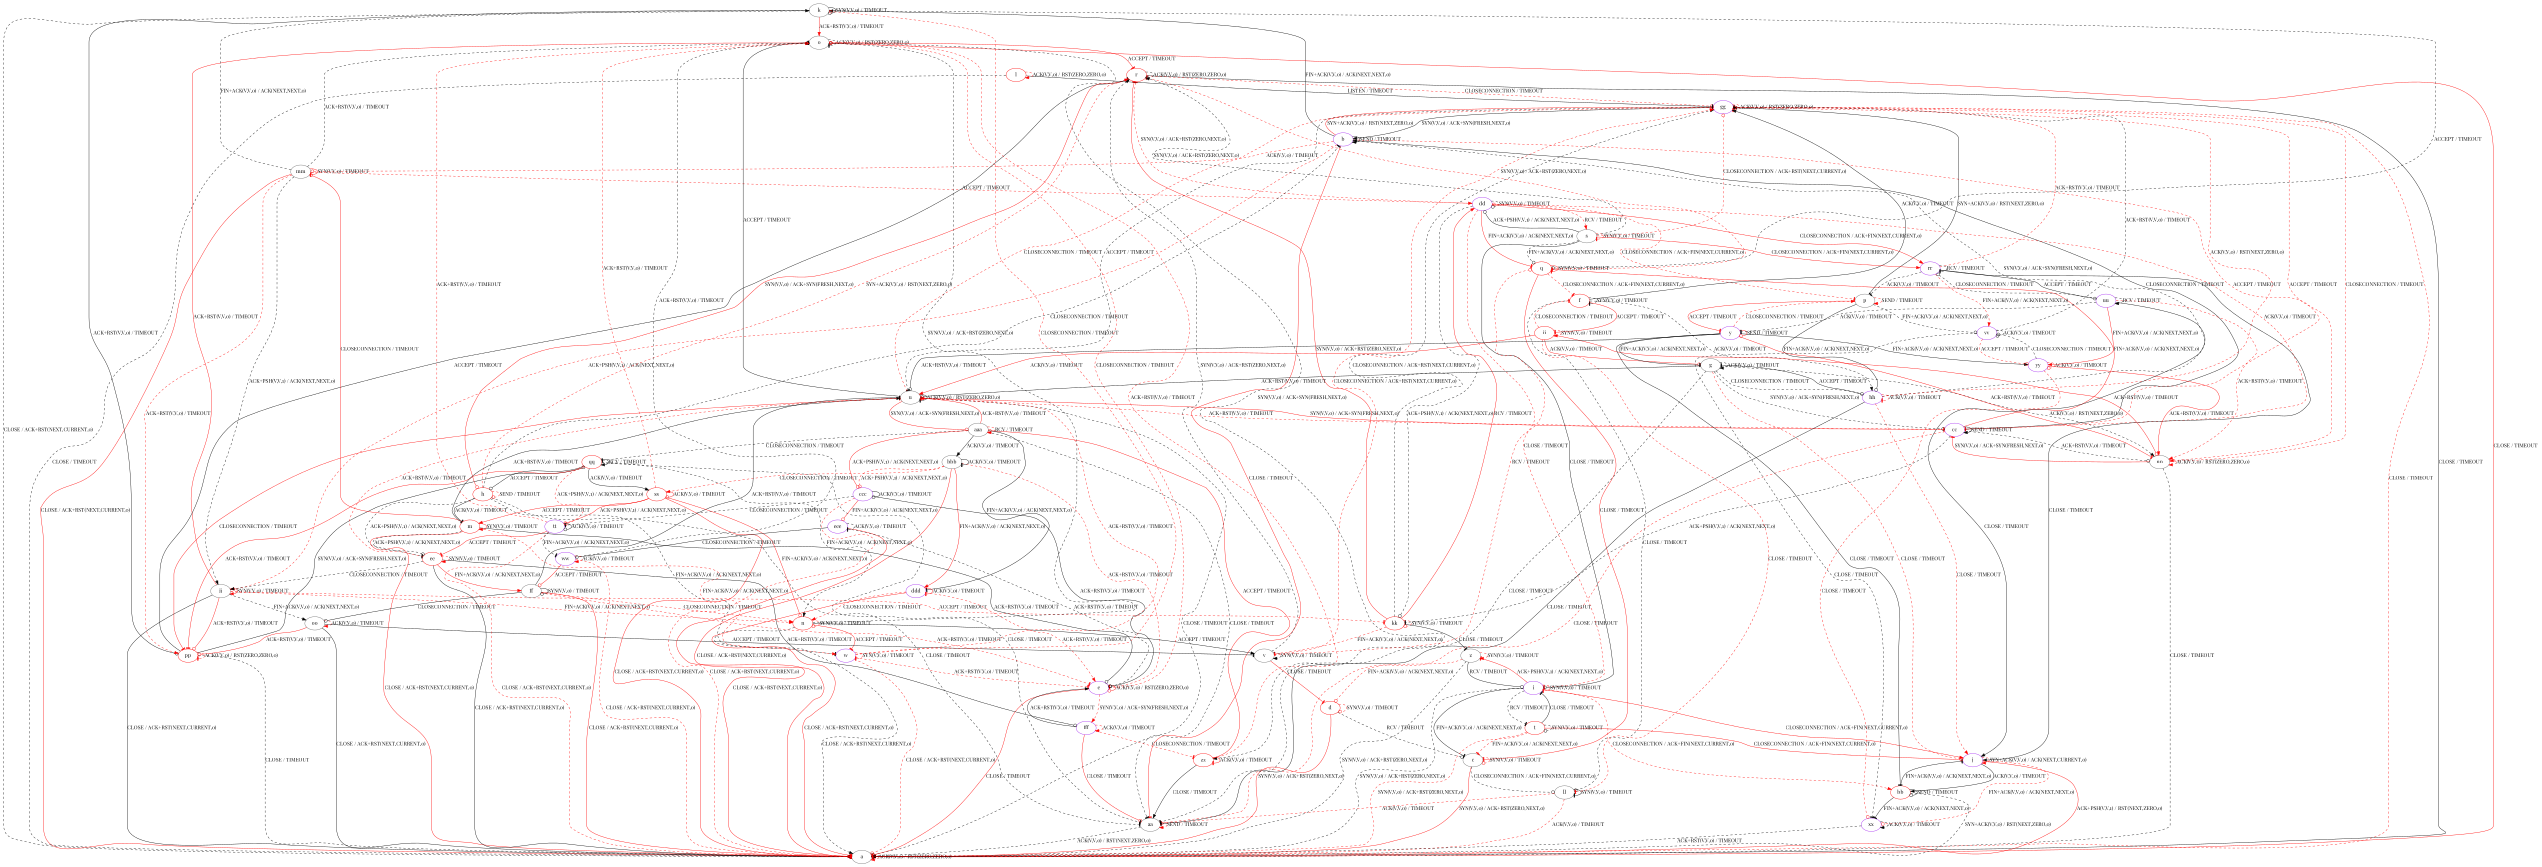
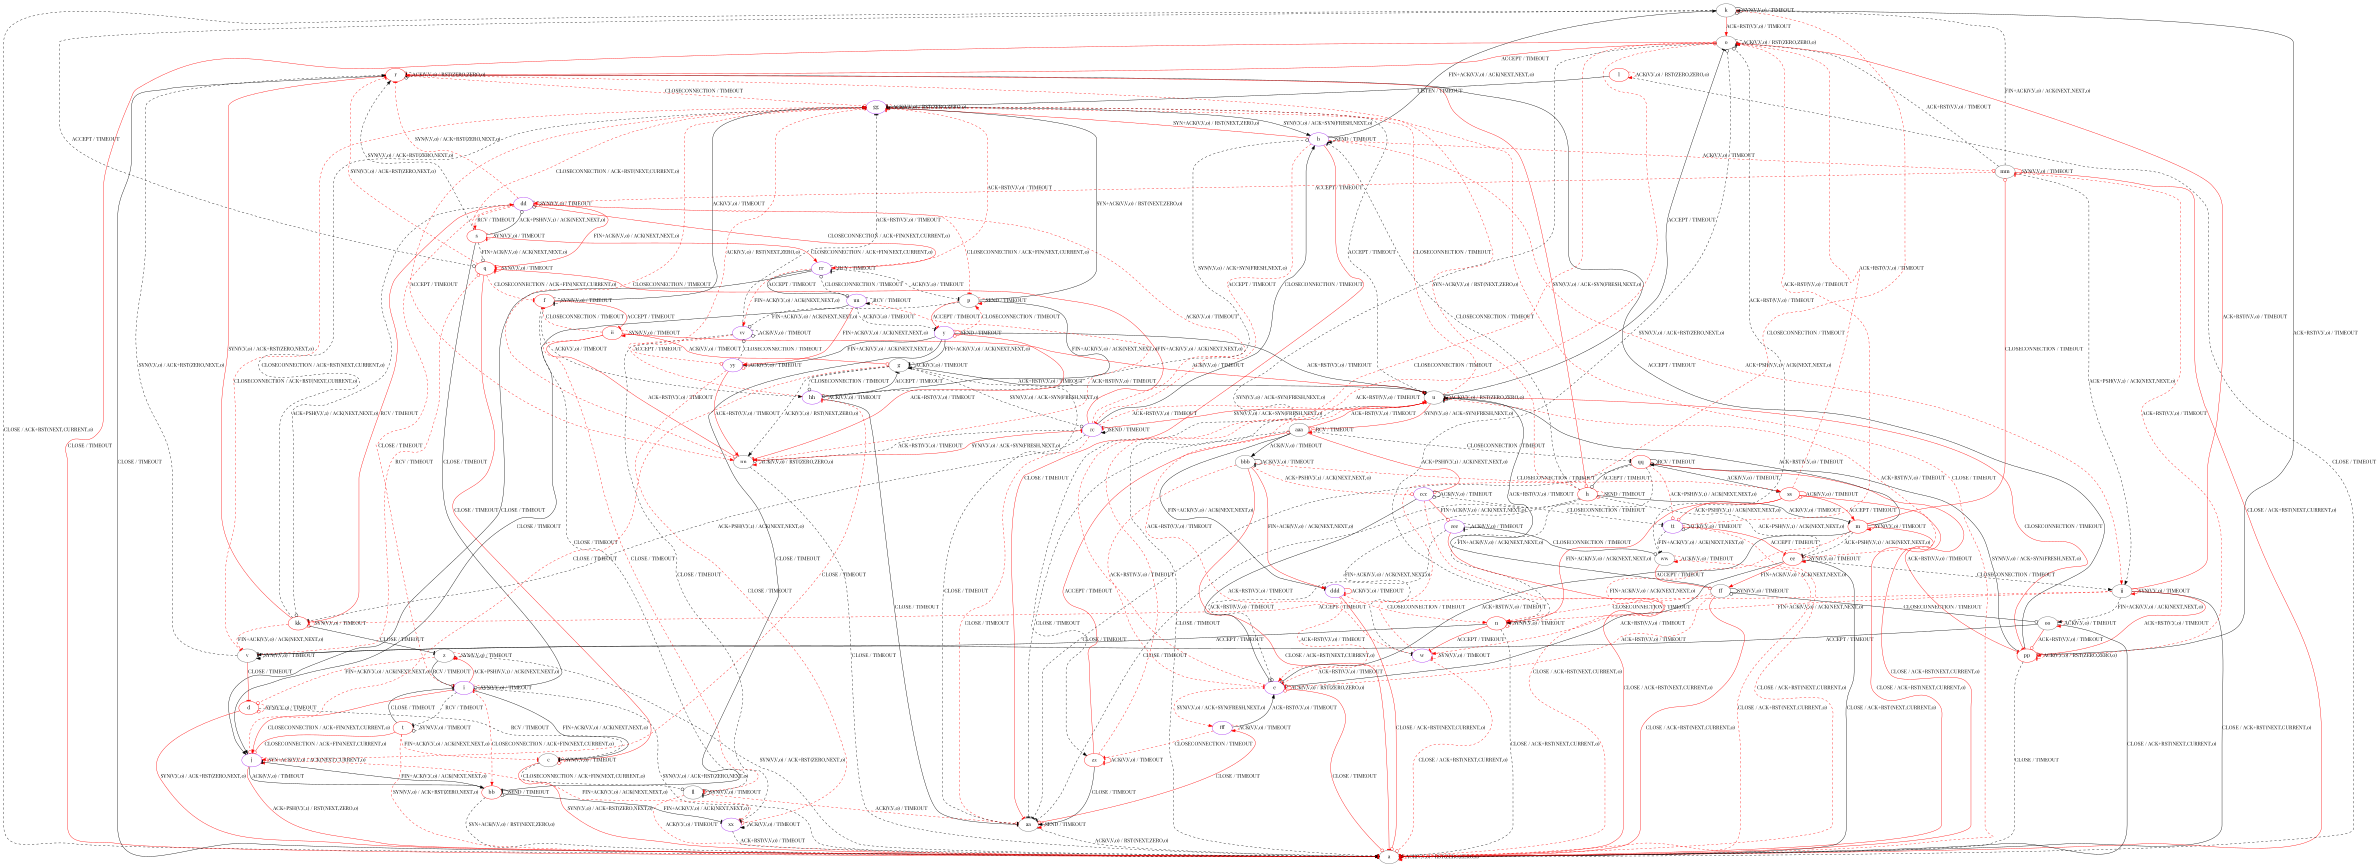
node "s": color gray40 -> red
node "ww": color purple -> gray40
edge "ee" -> "fff": now "ee" -> "e"
